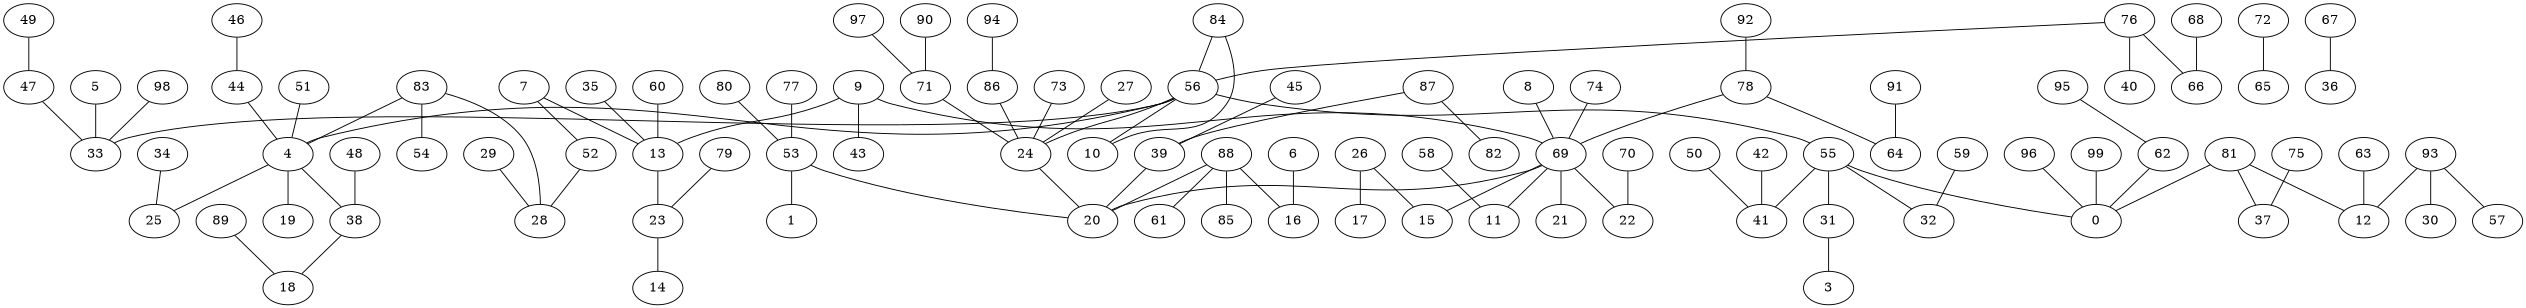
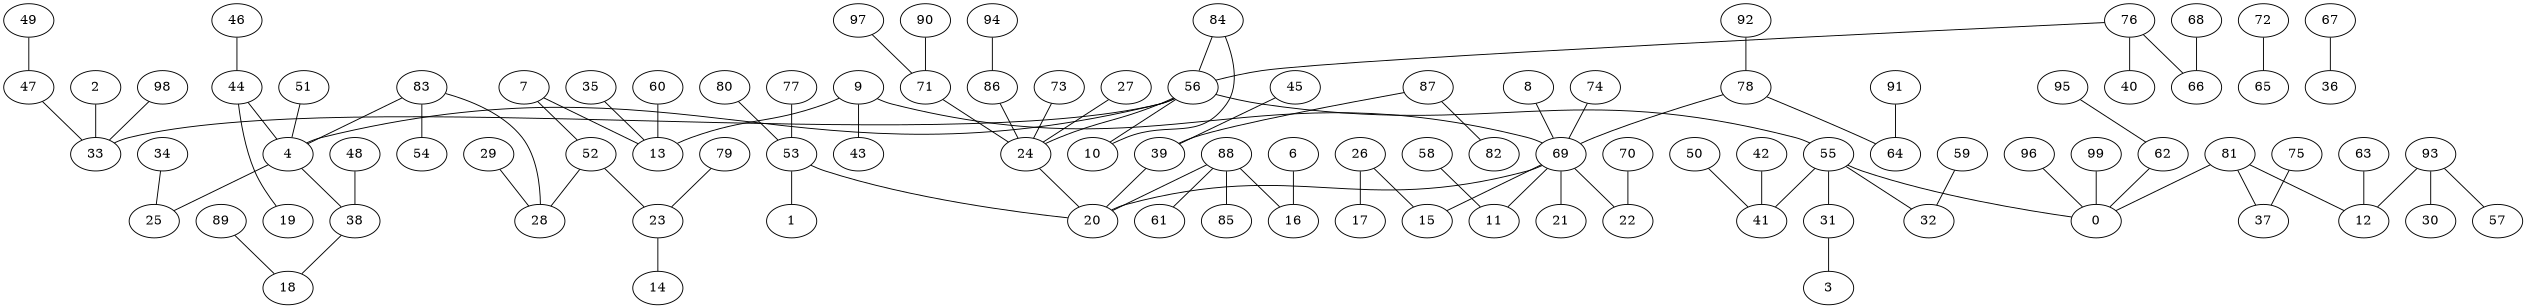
node "5": label "5" -> "2"
edge "4" -- "19": now "44" -- "19"
edge "13" -- "23": now "52" -- "23"
